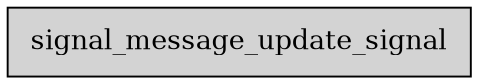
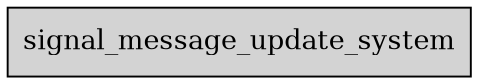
node "signal_message_update_signal": label "signal_message_update_signal" -> "signal_message_update_system"
